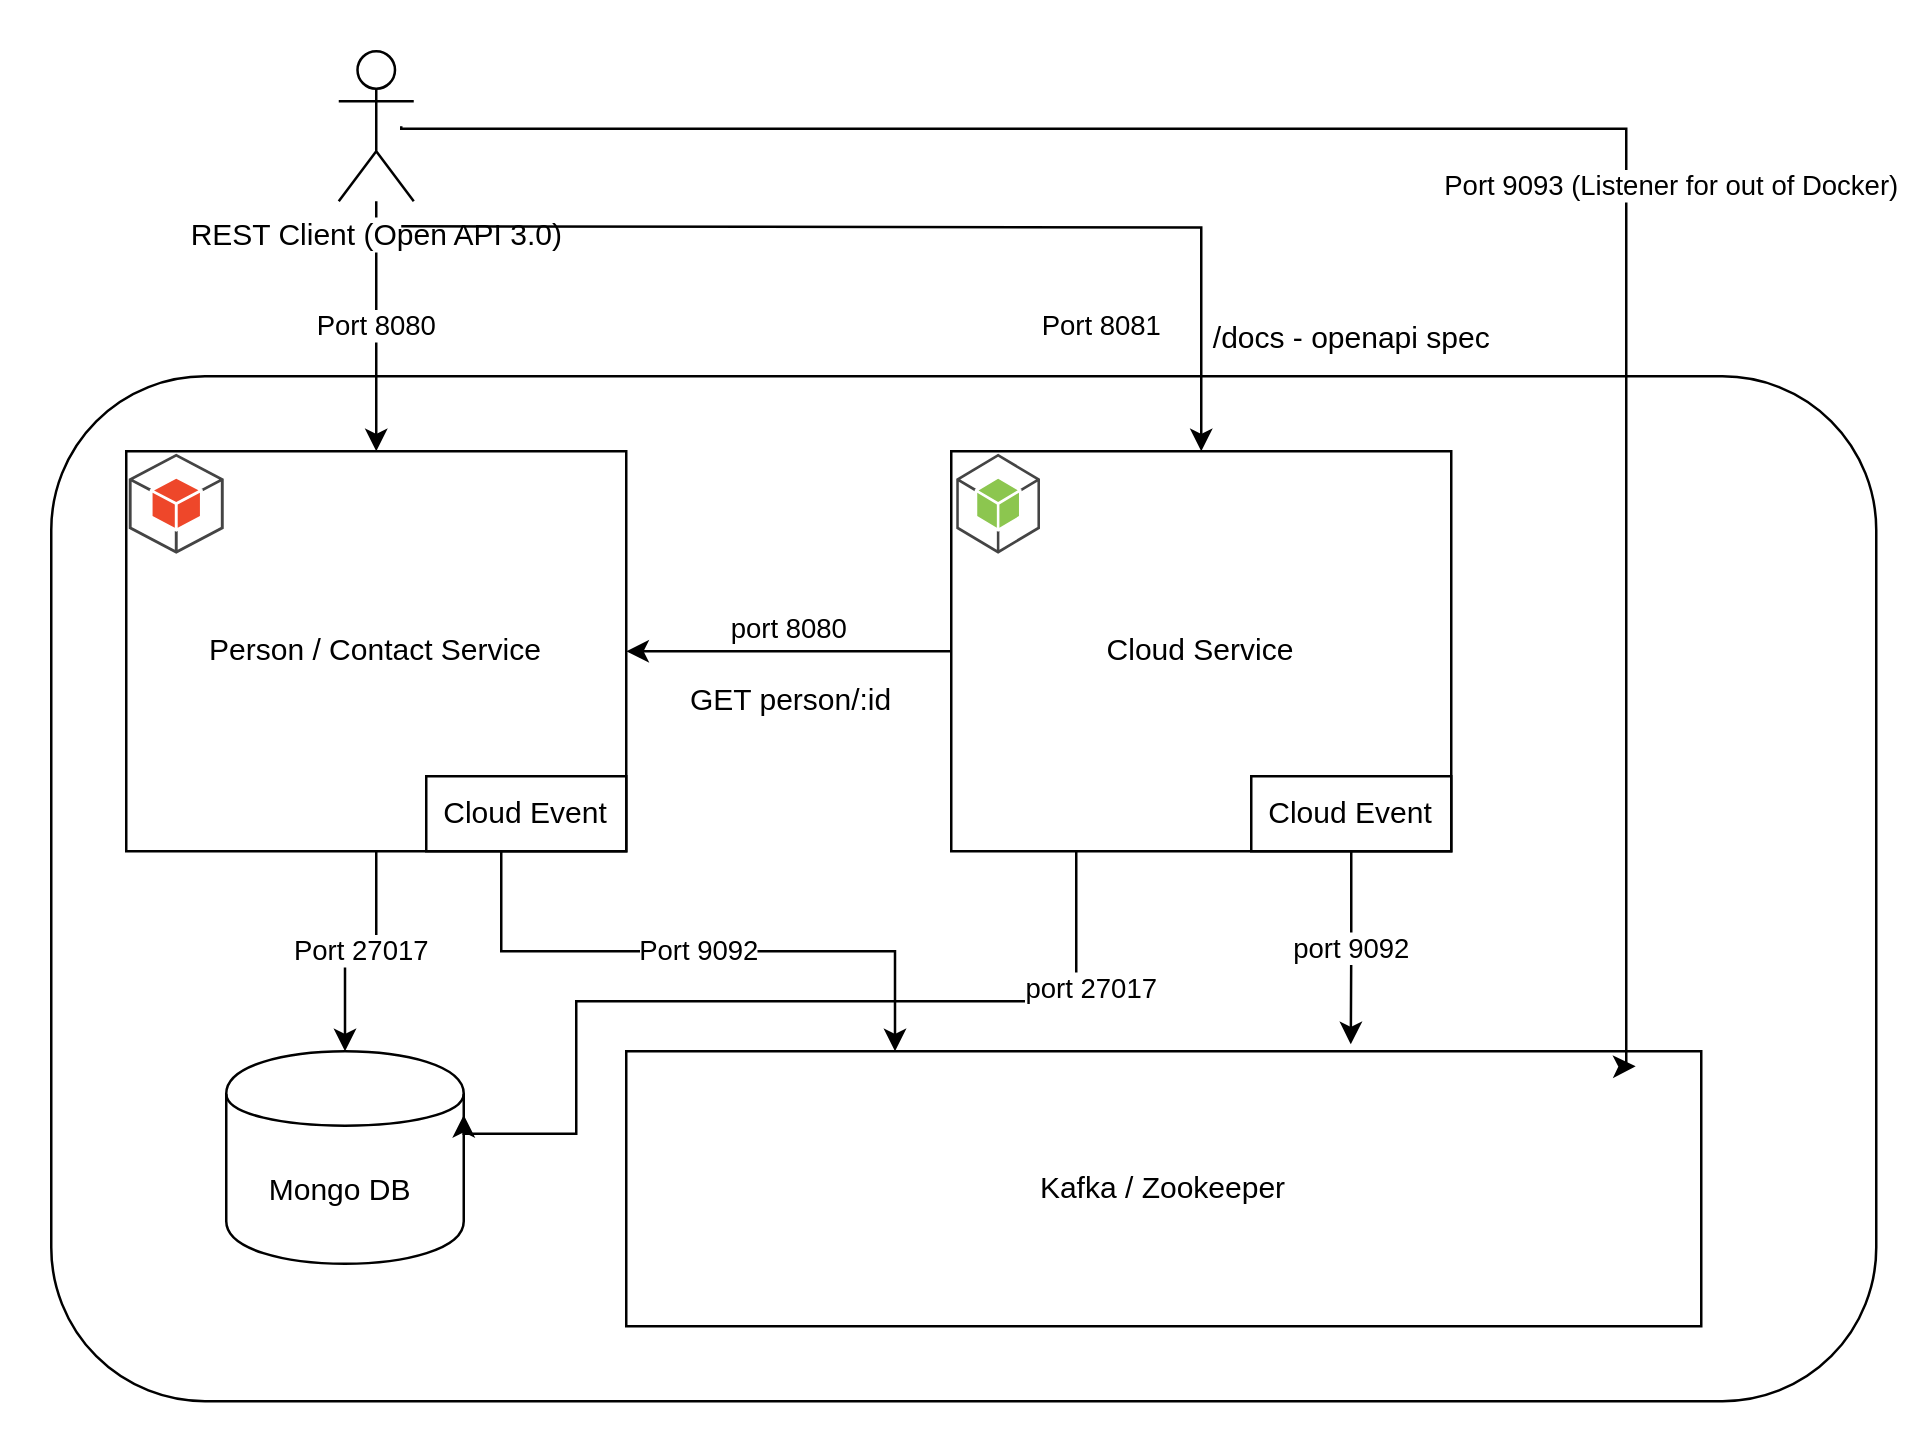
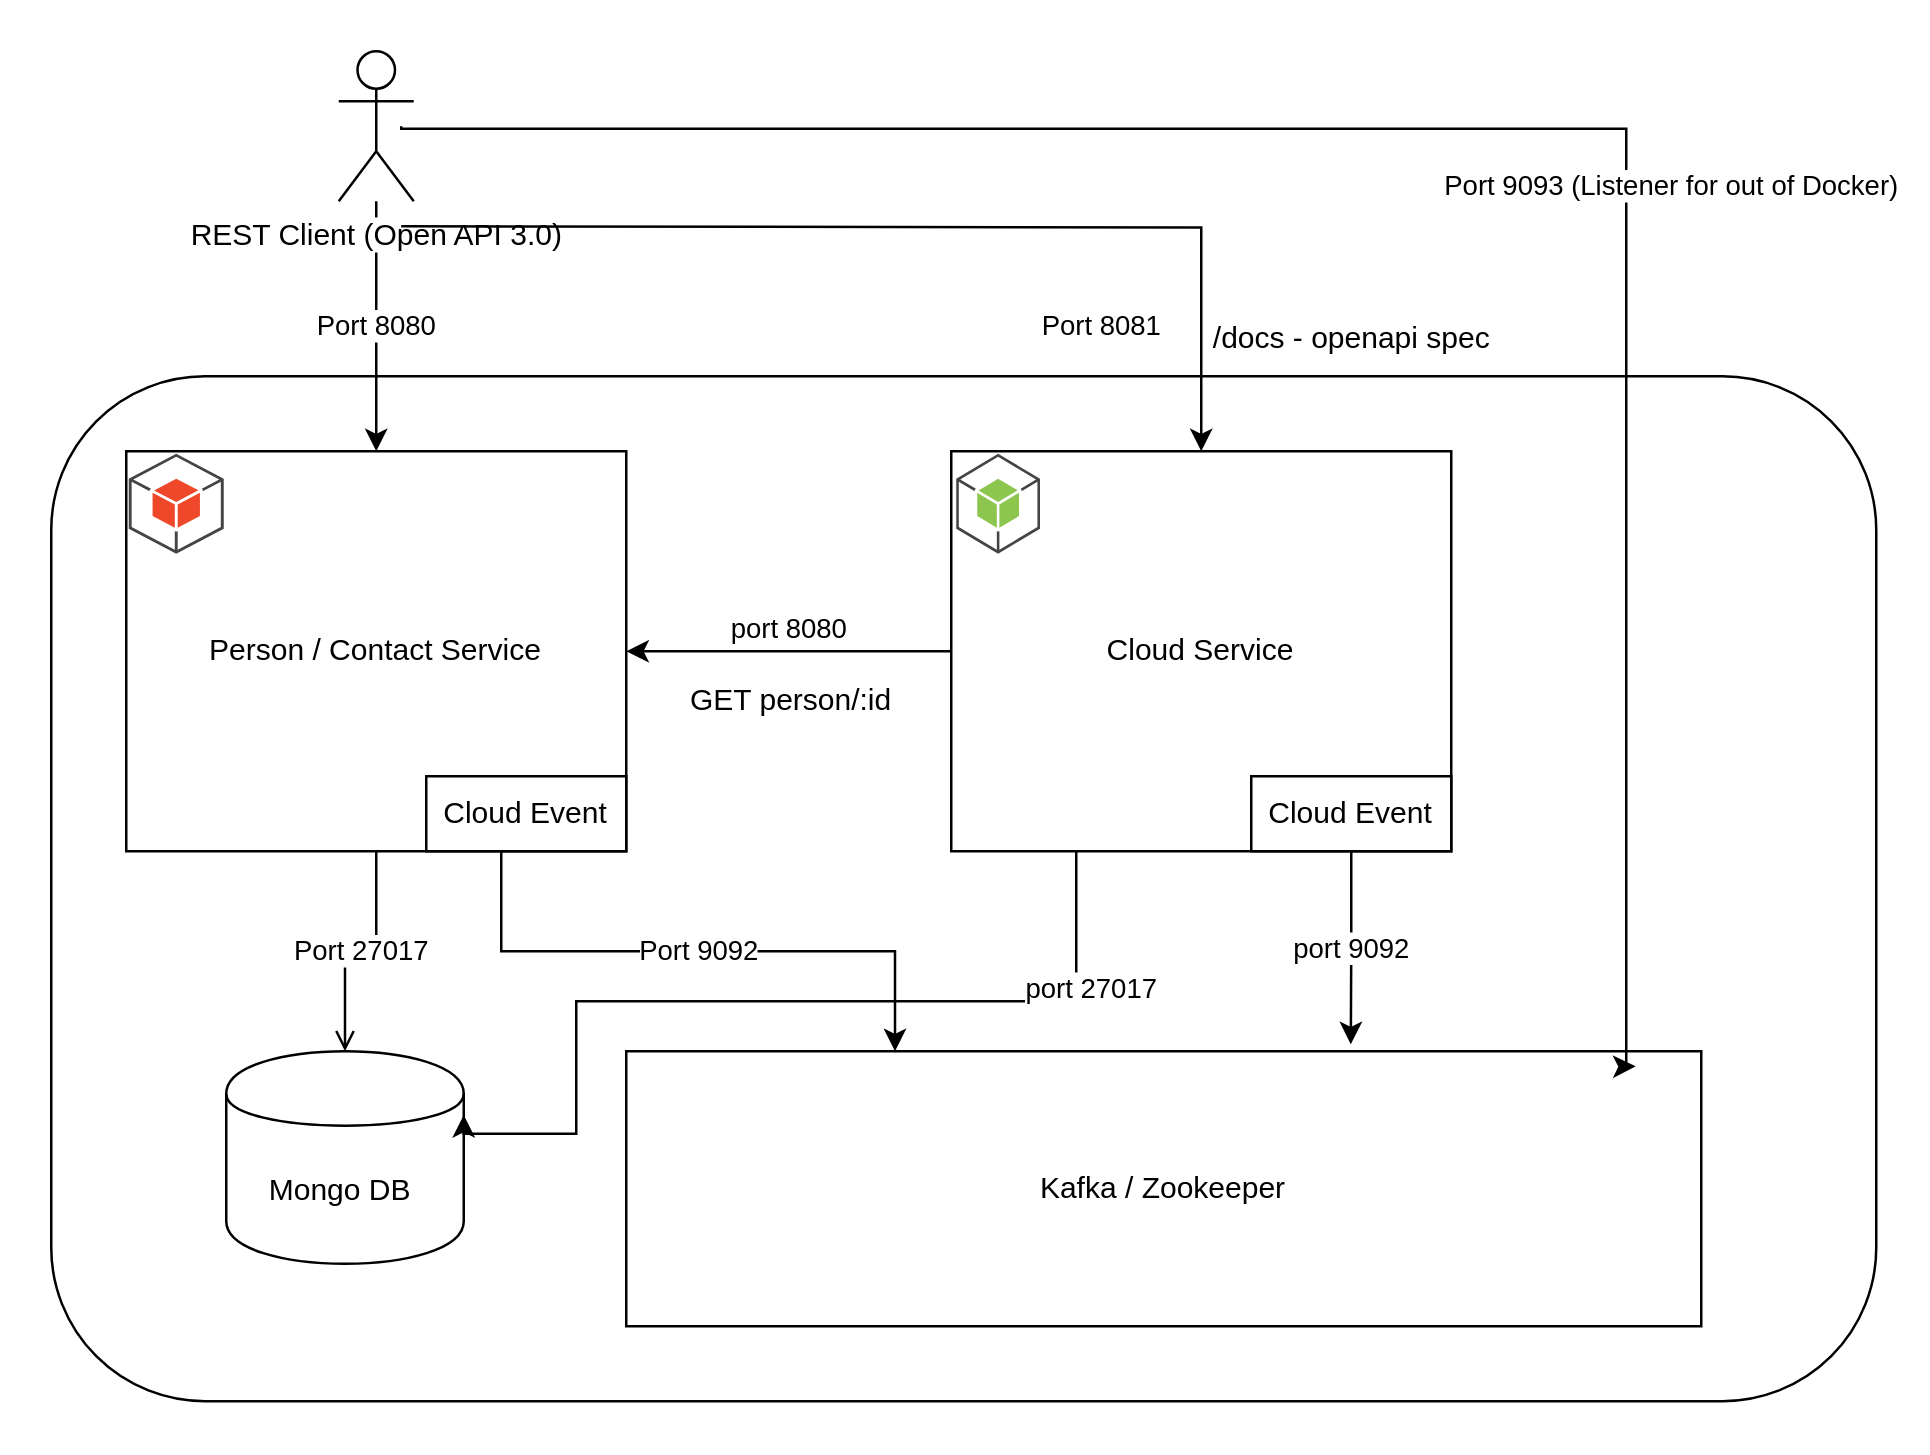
edge "Person / Contact Service" -> "Mongo DB": arrowhead classic -> open
